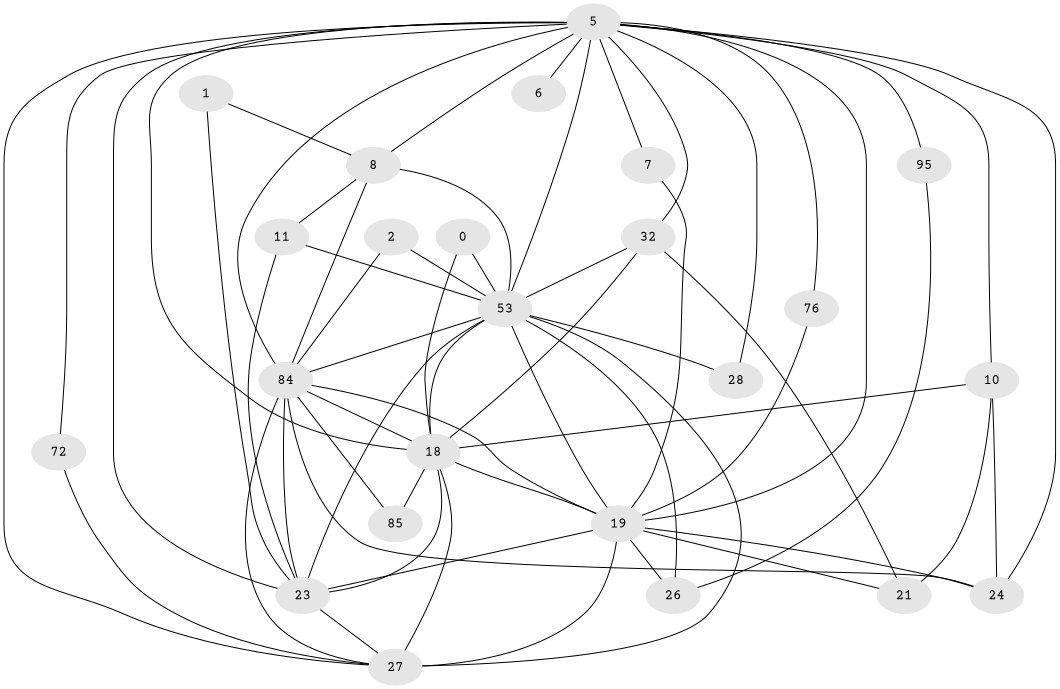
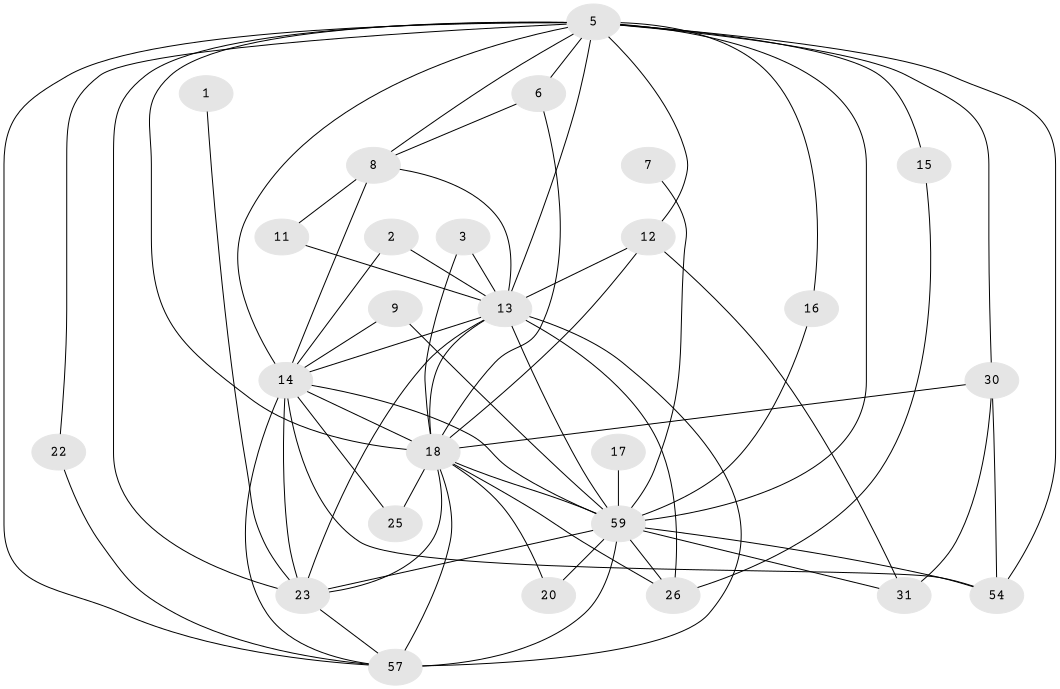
edge "5" -- "7": removed
edge "1" -- "8": now "6" -- "8"
node "95": label "95" -> "15"
node "0": label "0" -> "3"
node "32": label "32" -> "12"
edge "6" -- "18": added
node "9": added
node "53": label "53" -> "13"
node "76": label "76" -> "16"
node "84": label "84" -> "14"
node "28": removed
node "10": label "10" -> "30"
edge "11" -- "23": removed
node "72": label "72" -> "22"
node "17": added
edge "18" -- "26": added
node "85": label "85" -> "25"
node "19": label "19" -> "59"
node "20": added
node "21": label "21" -> "31"
node "24": label "24" -> "54"
node "27": label "27" -> "57"
